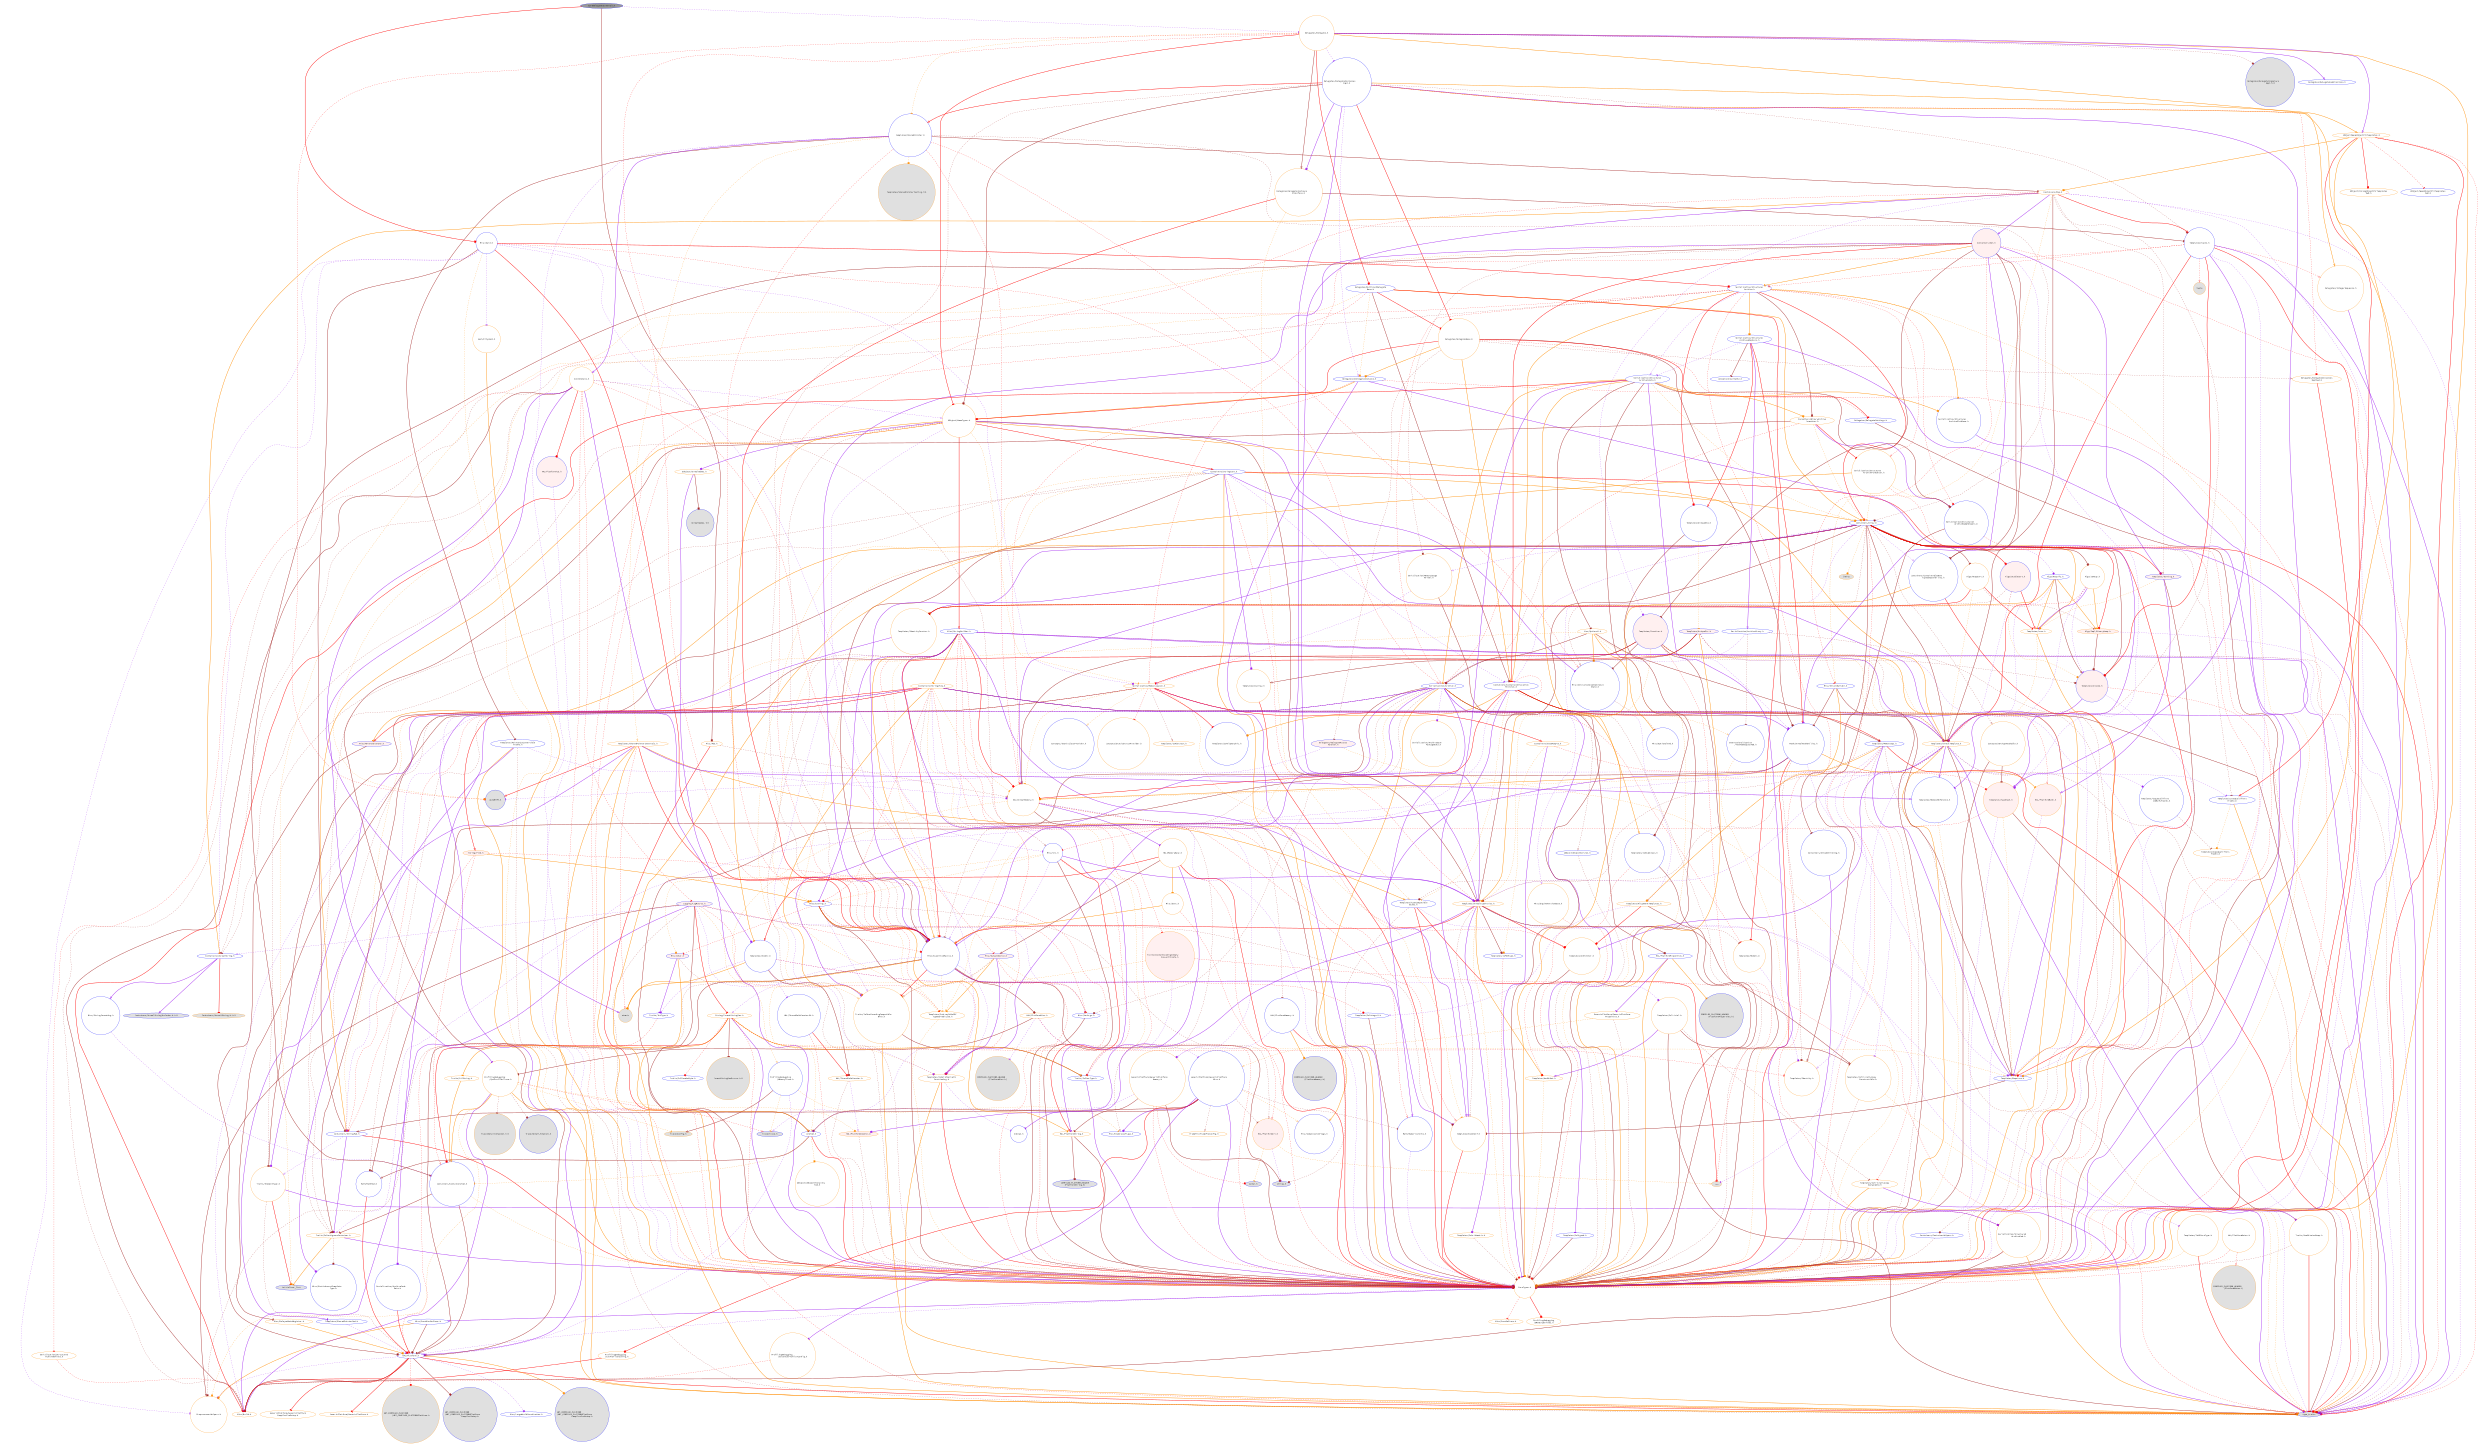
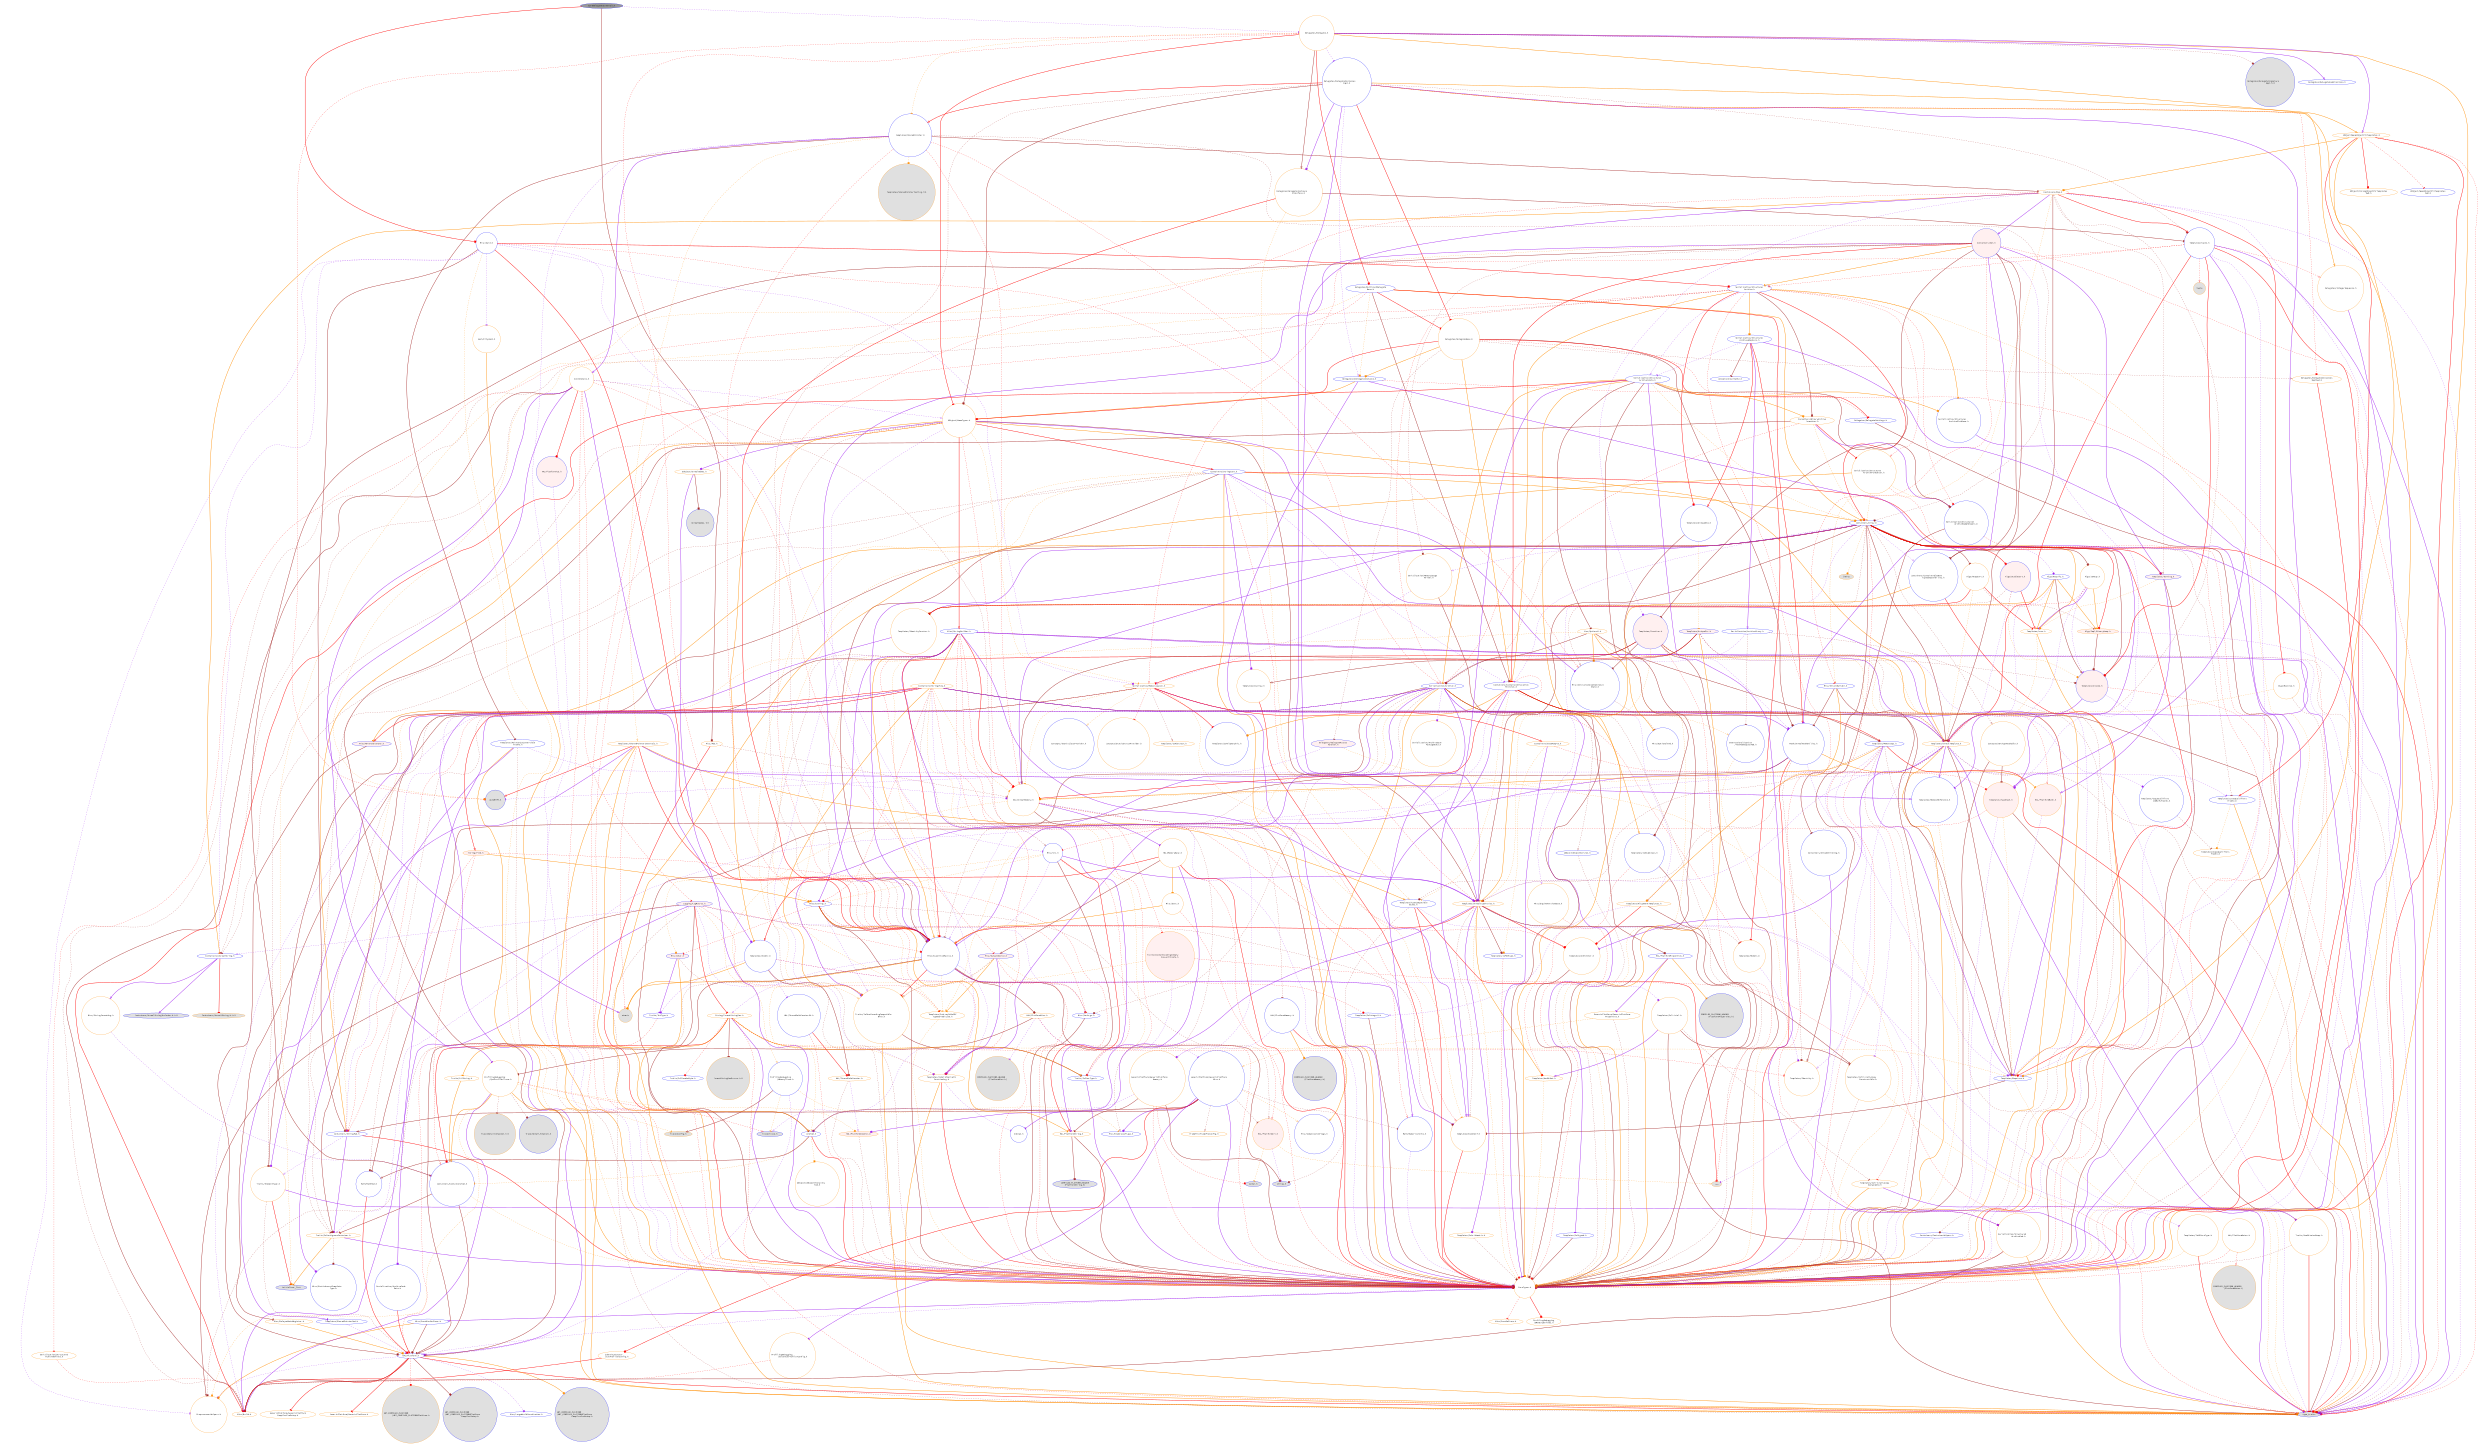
edge "Delegates/IDelegateInstance.h" -> "HAL/UnrealMemory.h": now "UObject/NameTypes.h" -> "HAL/UnrealMemory.h"
node "Algo/Reverse.h": added
node "Misc/StringFormatArg.h": color blue -> darkorange
node "ProfilingDebugging /CsvProfilerConfig.h": label "ProfilingDebugging /CsvProfilerConfig.h" -> "IdentityFunctor /CsvProfilerConfig.h"
